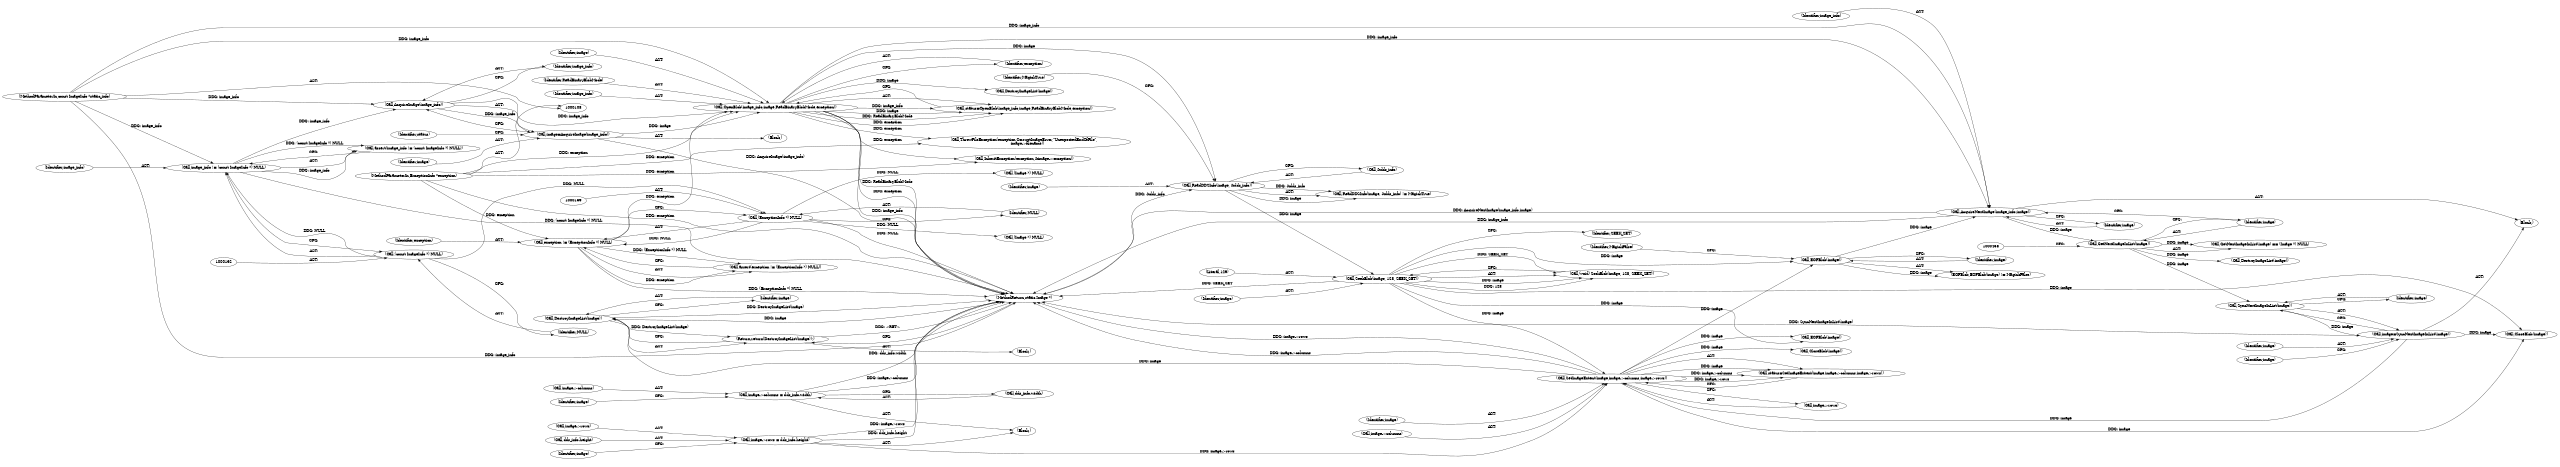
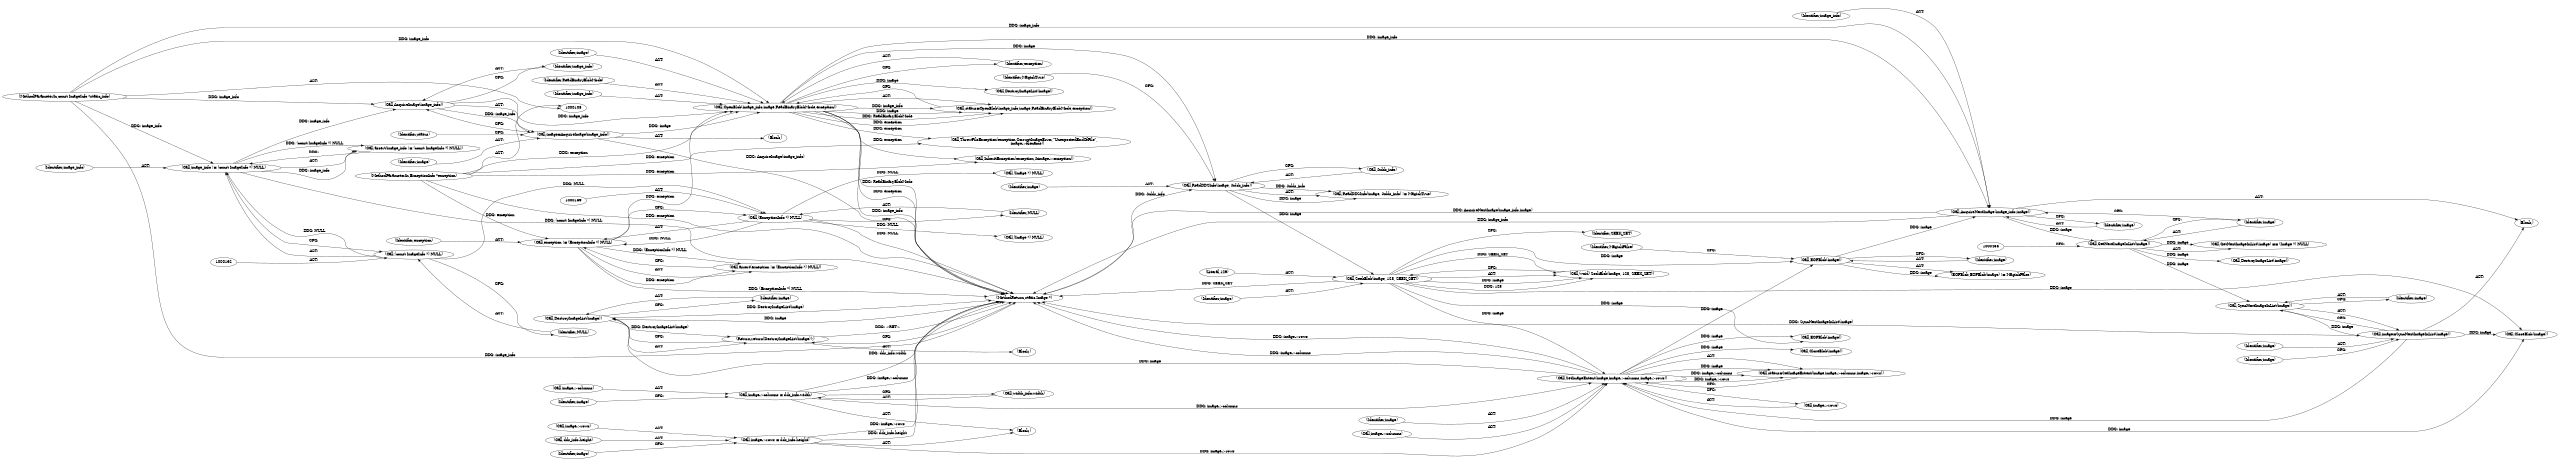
edge "(Call,assert(image_info != (const ImageInfo *) NULL))" -> "(Call,image_info != (const ImageInfo *) NULL)": label "CFG: " -> "DDG: "
node "(Call,dds_info.width)": label "(Call,dds_info.width)" -> "(Call,width_info.width)"
edge "(Call,image->columns = dds_info.width)" -> "(Call,SetImageExtent(image,image->columns,image->rows))": added, label "DDG: image->columns"
